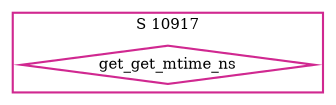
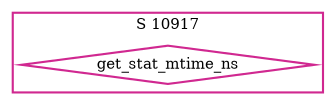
node "get_get_mtime_ns": label "get_get_mtime_ns" -> "get_stat_mtime_ns"
